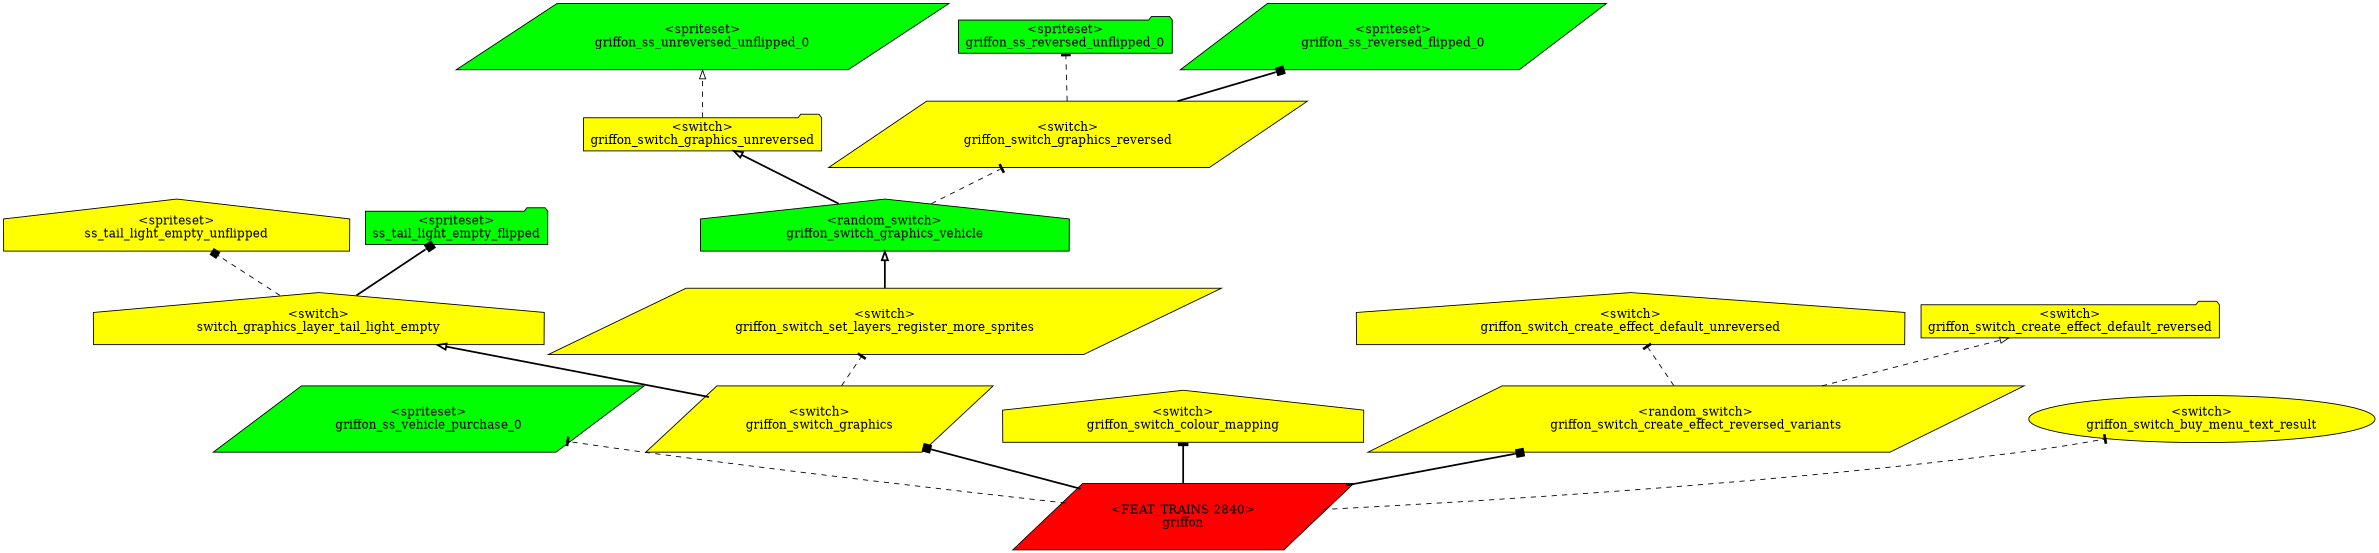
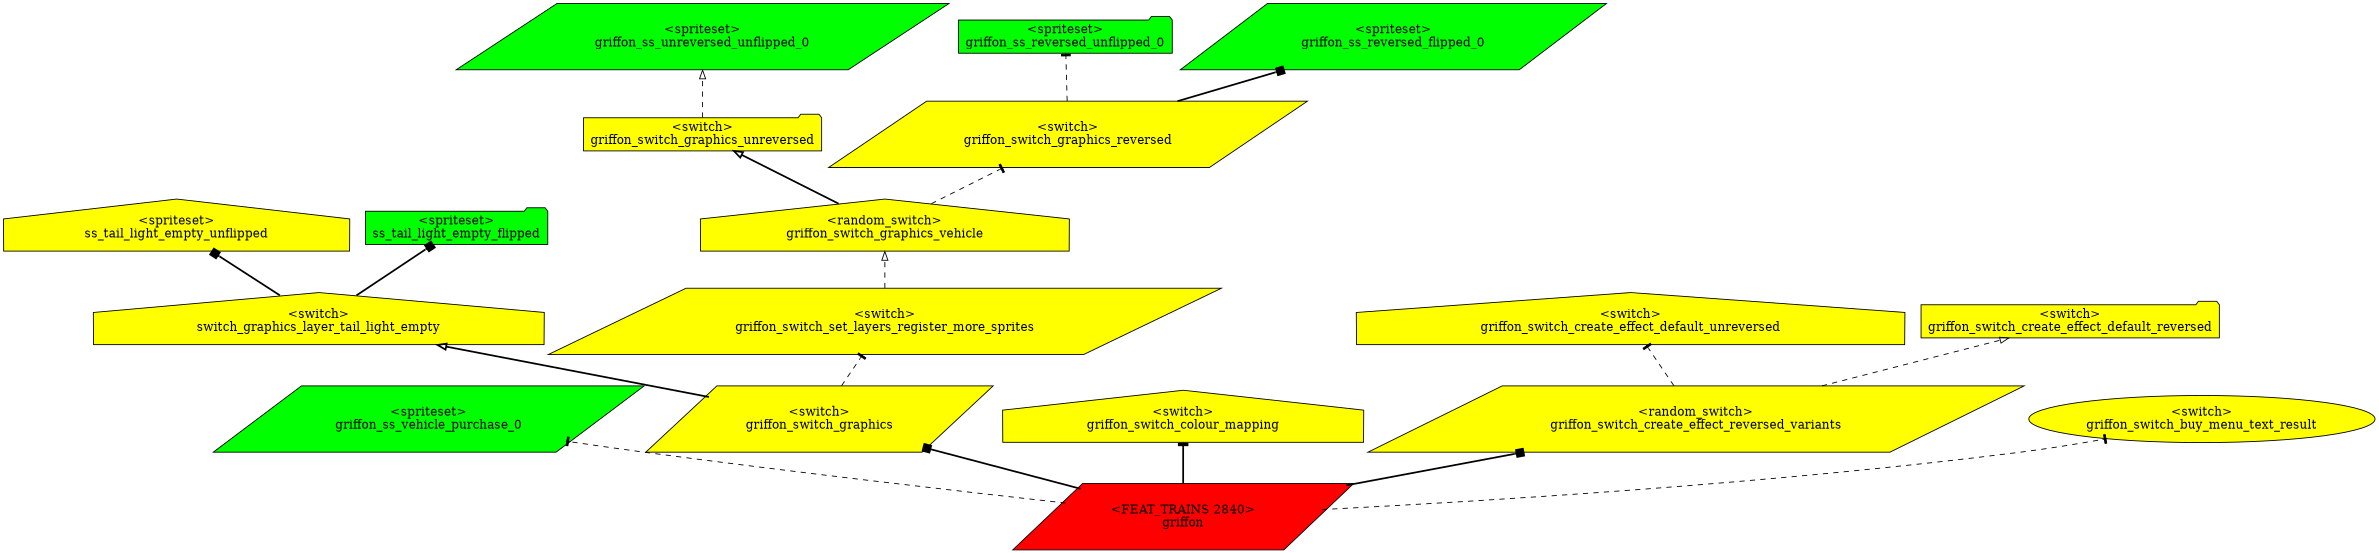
node "<random_switch> griffon_switch_graphics_vehicle": fillcolor green -> yellow
edge "<switch> griffon_switch_set_layers_register_more_sprites" -> "<random_switch> griffon_switch_graphics_vehicle": style bold -> dashed
edge "<switch> switch_graphics_layer_tail_light_empty" -> "<spriteset> ss_tail_light_empty_unflipped": style dashed -> bold
